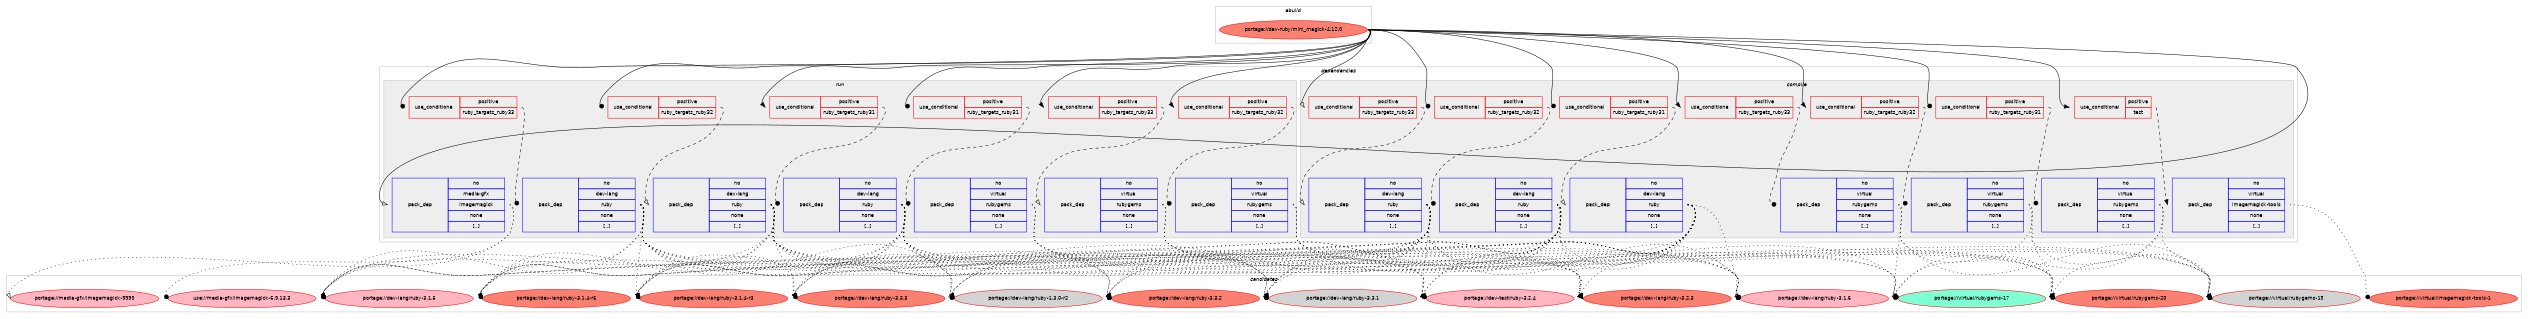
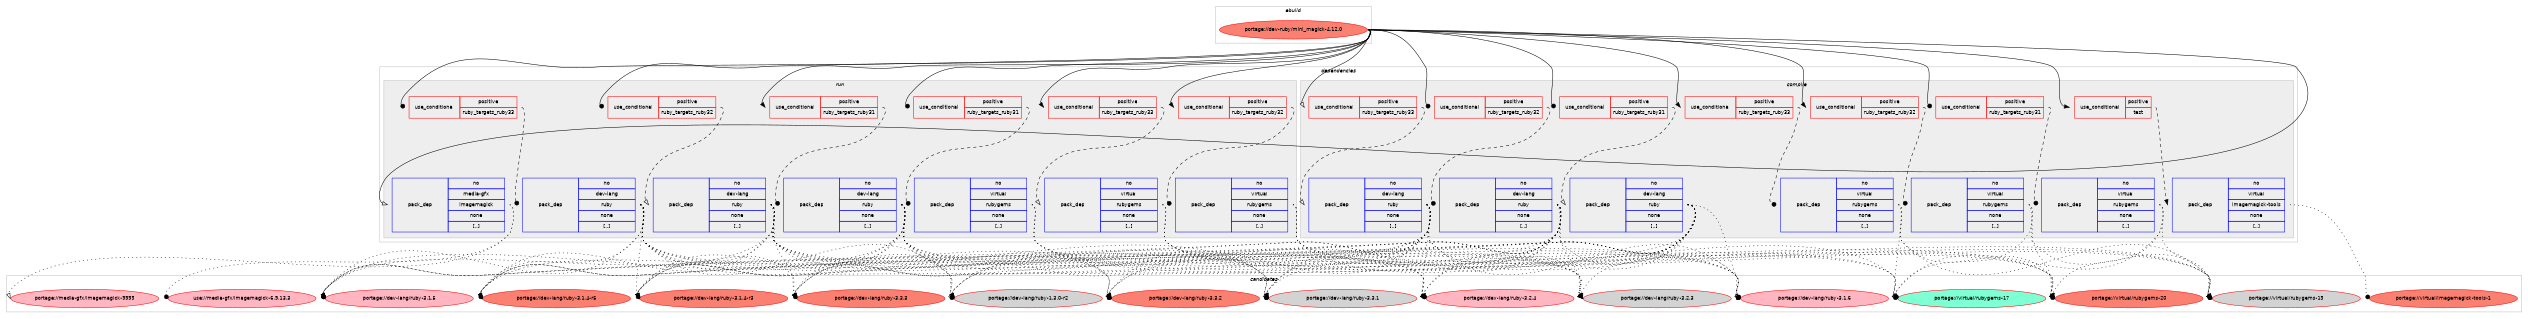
node "portage://dev-test/ruby-3.2.4": label "portage://dev-test/ruby-3.2.4" -> "portage://dev-lang/ruby-3.2.4"
node "portage://dev-lang/ruby-3.2.3": fillcolor salmon -> lightgrey
